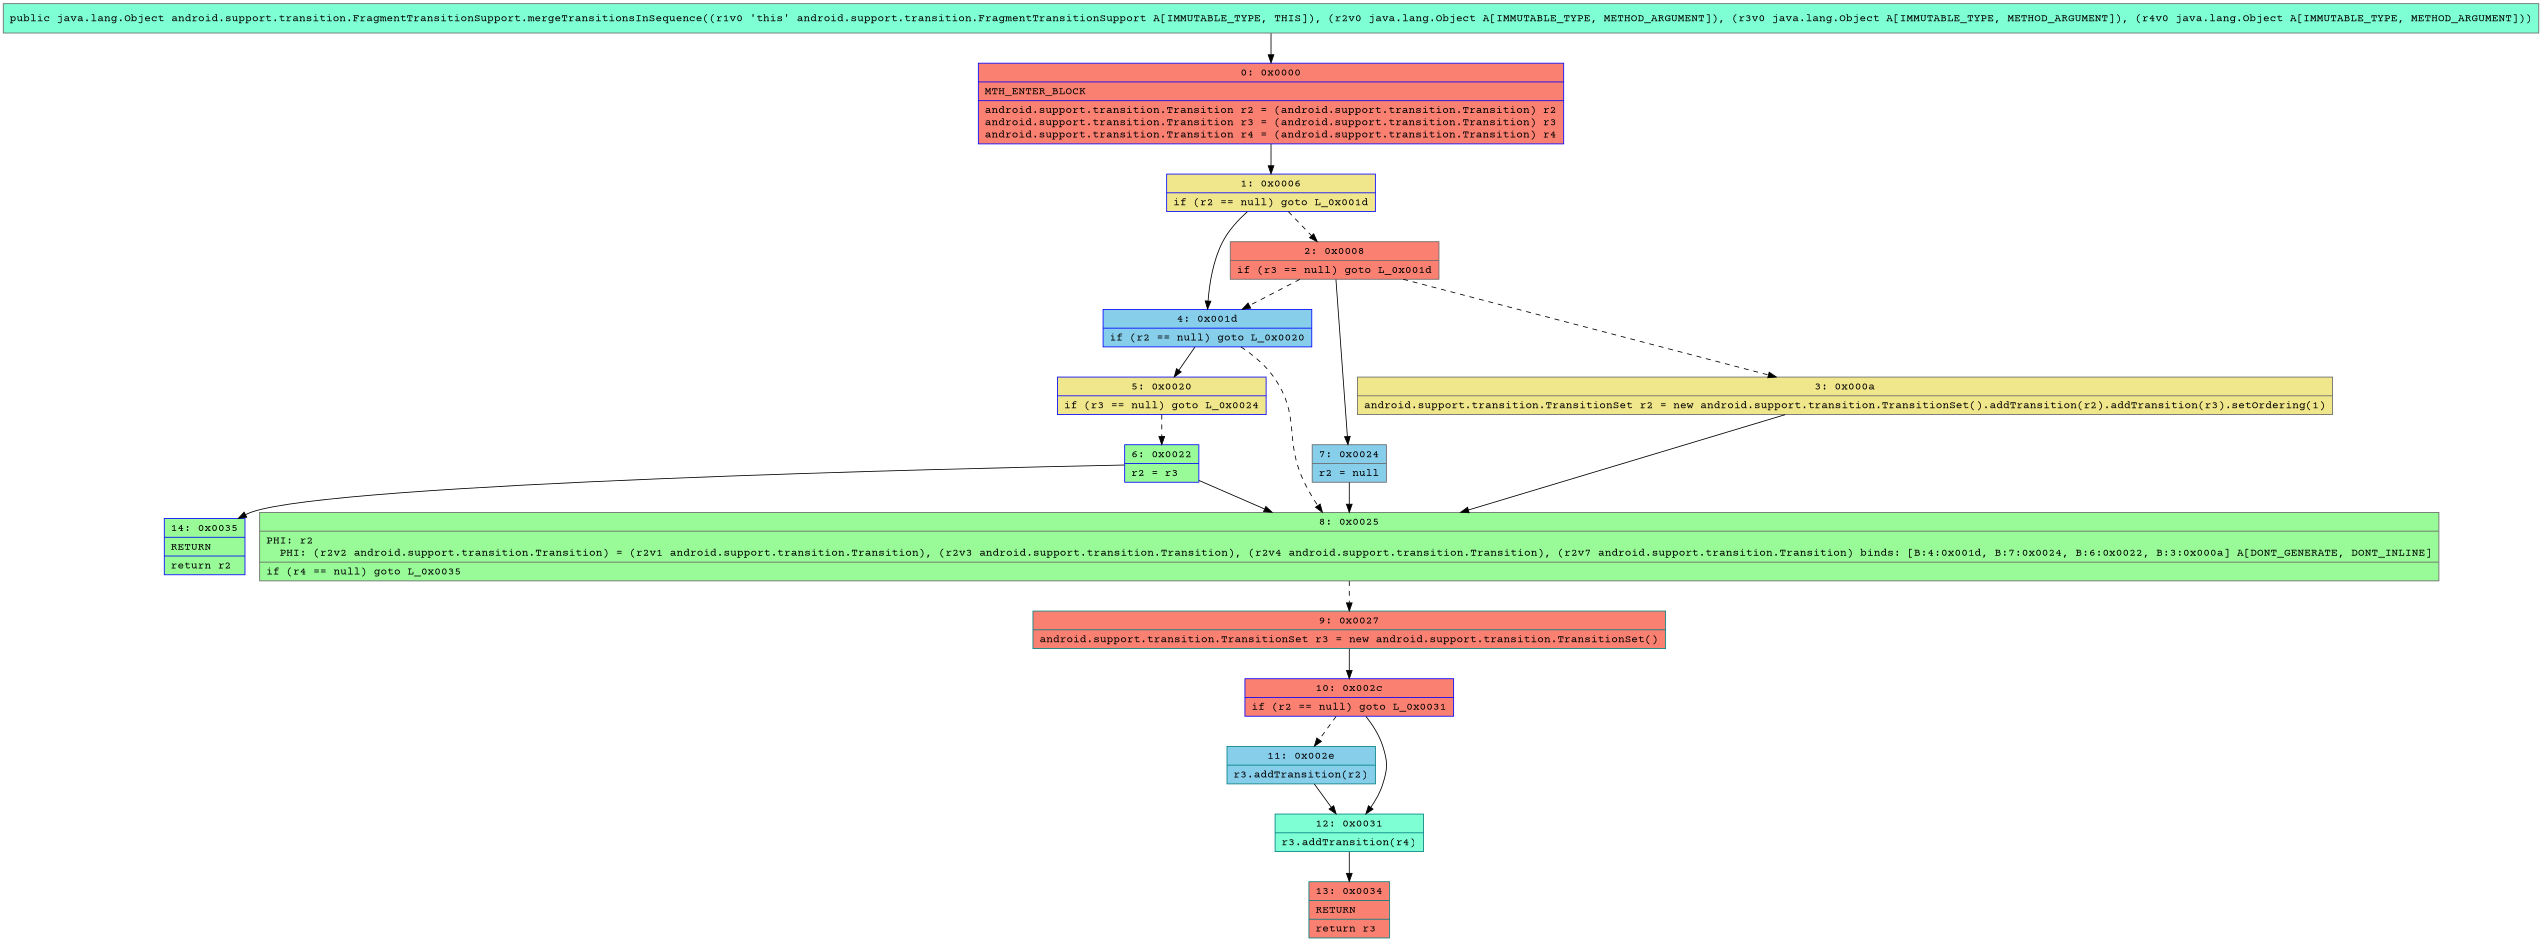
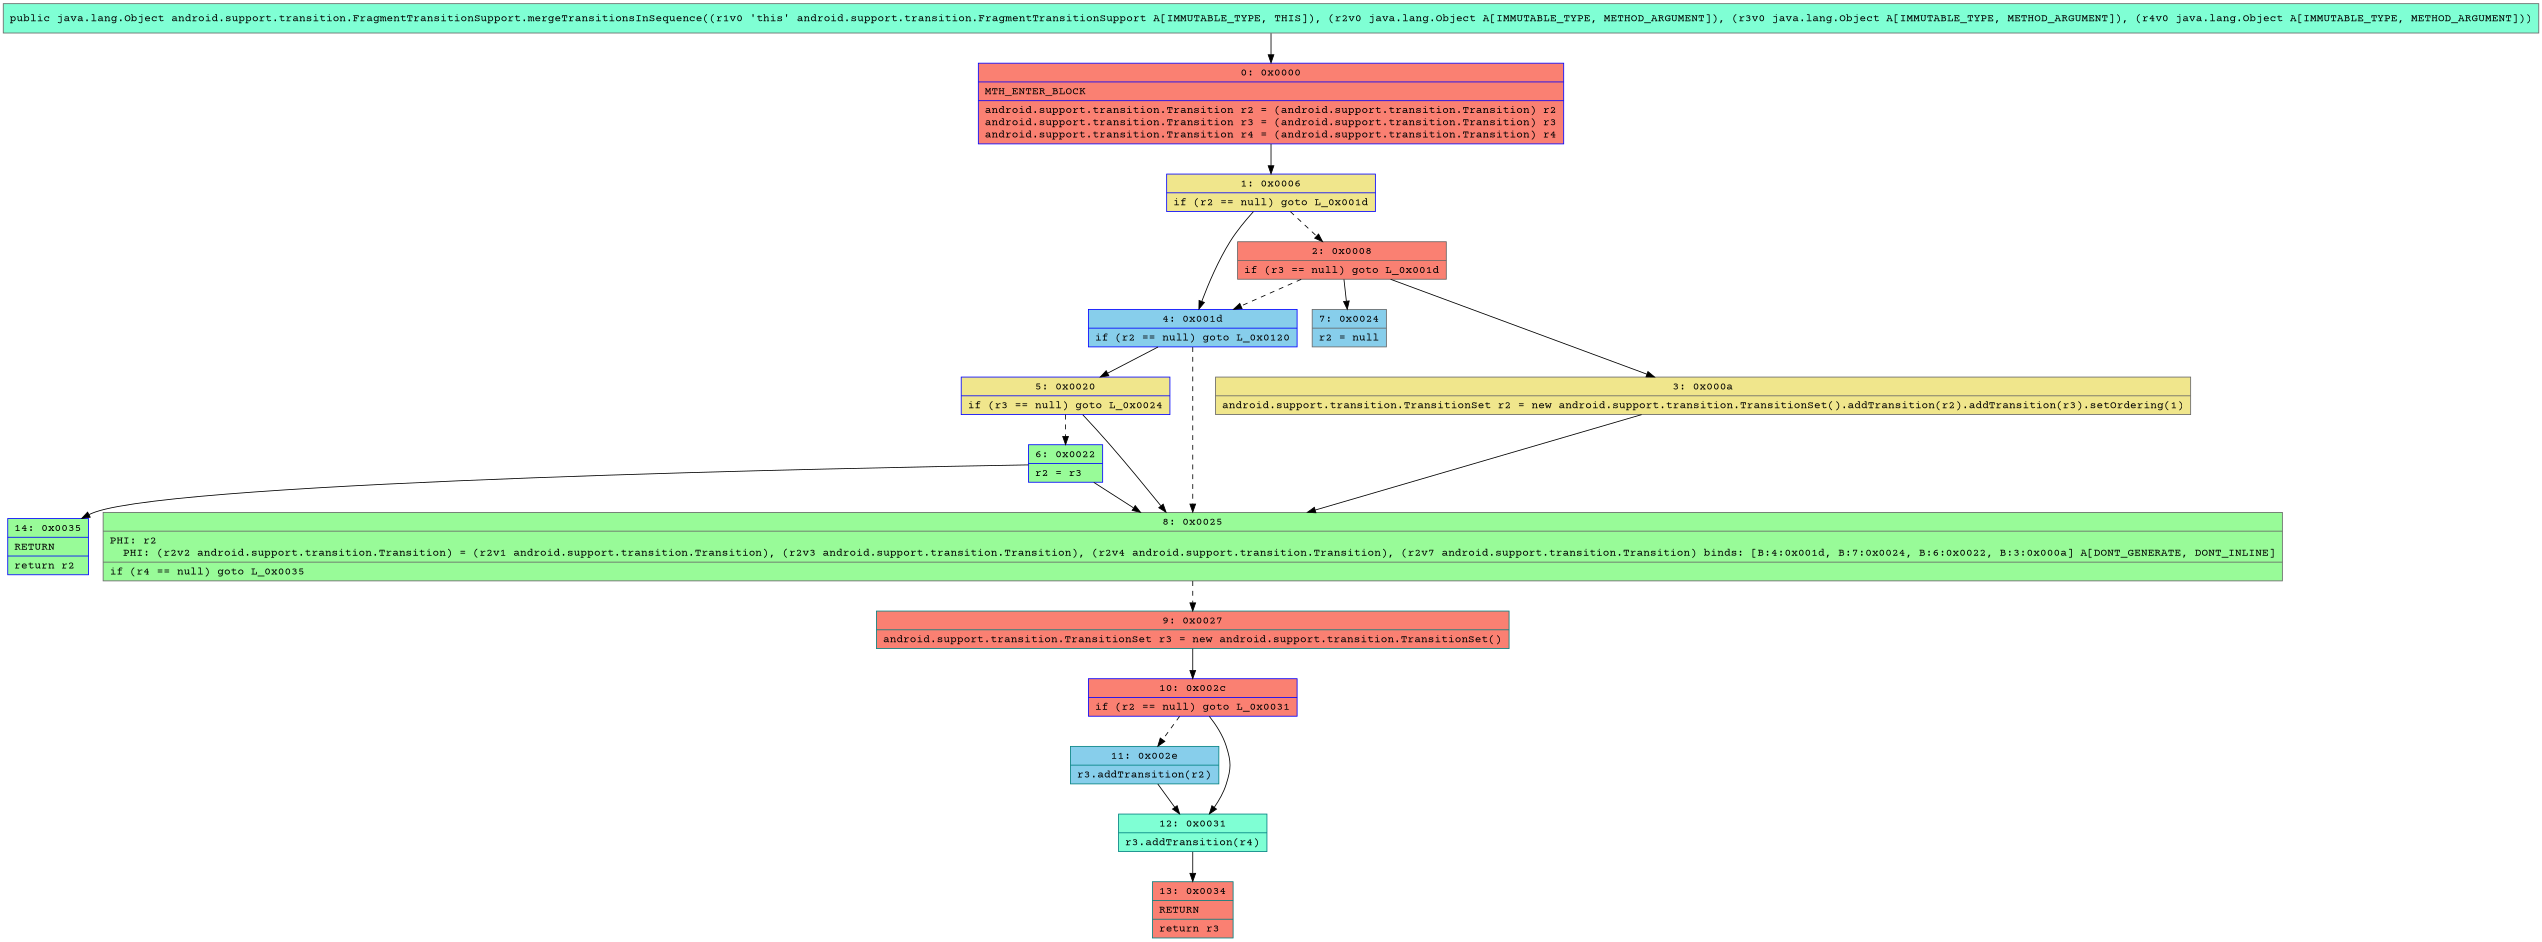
edge "2: 0x0008" -> "3: 0x000a": style dashed -> solid
node "4: 0x001d": text "if (r2 == null) goto L_0x0020" -> "if (r2 == null) goto L_0x0120"
edge "7: 0x0024" -> "8: 0x0025": now "5: 0x0020" -> "8: 0x0025"
